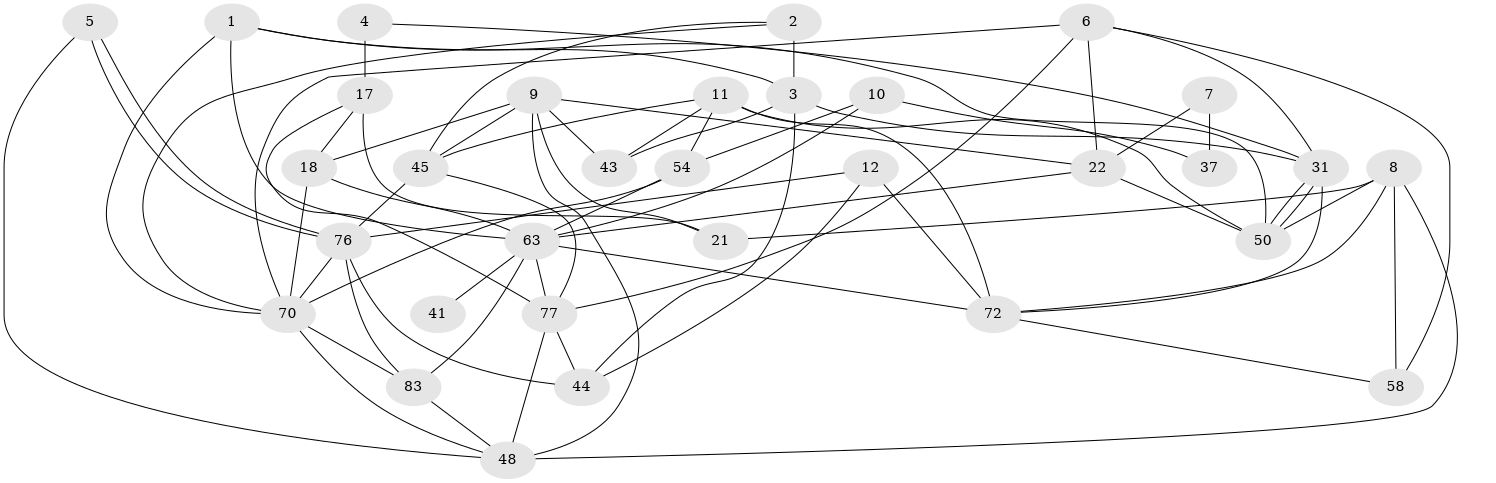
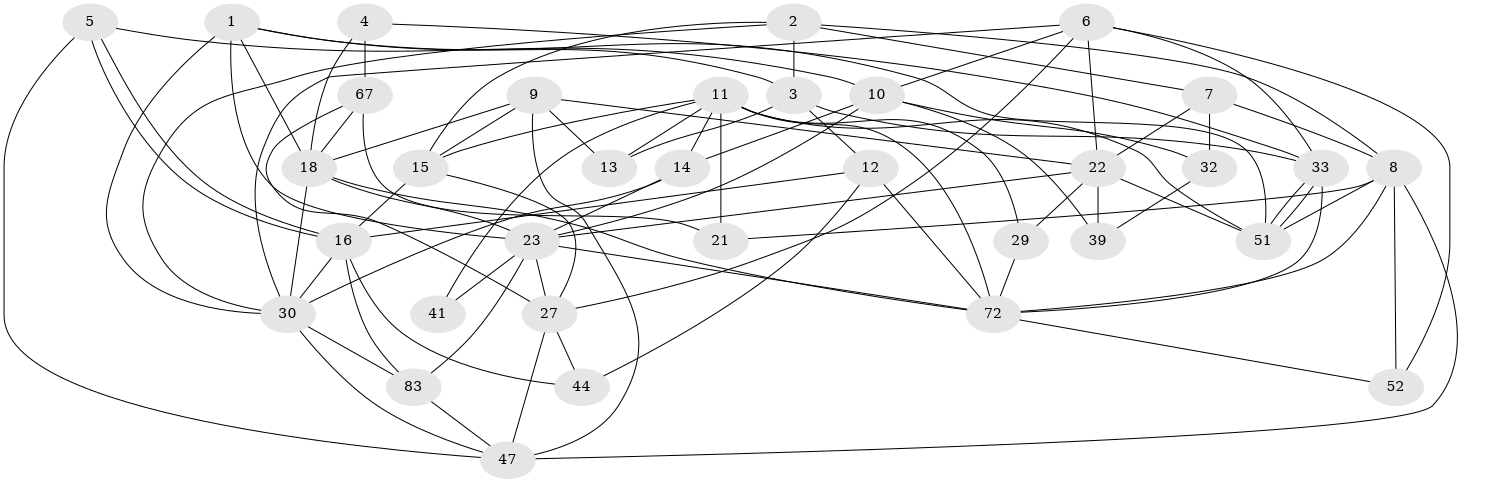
edge "5" -- "10": added
edge "2" -- "8": added
edge "2" -- "7": added
edge "6" -- "10": added
edge "4" -- "18": added
edge "1" -- "18": added
node "17": label "17" -> "67"
edge "7" -- "8": added
node "45": label "45" -> "15"
node "43": label "43" -> "13"
node "54": label "54" -> "14"
node "37": label "37" -> "32"
node "31": label "31" -> "33"
edge "11" -- "41": added
edge "9" -- "21": now "11" -- "21"
node "76": label "76" -> "16"
node "63": label "63" -> "23"
node "29": added
node "39": added
node "50": label "50" -> "51"
edge "18" -- "72": added
edge "3" -- "44": now "3" -- "12"
node "70": label "70" -> "30"
node "77": label "77" -> "27"
node "58": label "58" -> "52"
node "48": label "48" -> "47"
